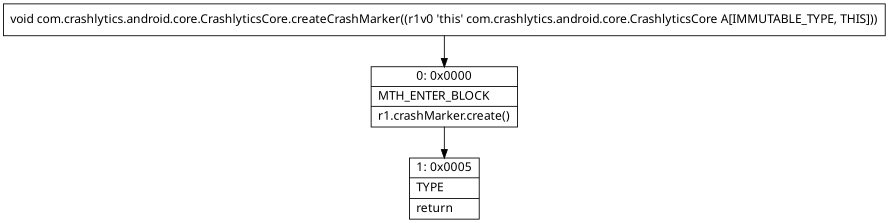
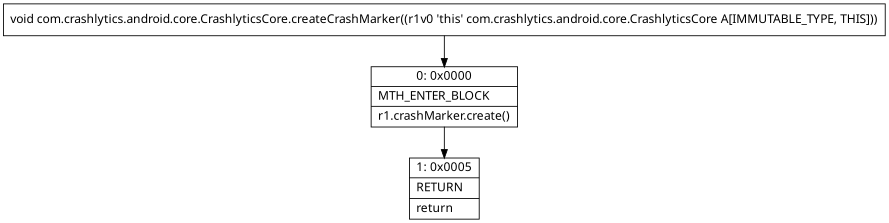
node "1: 0x0005": text "TYPE" -> "RETURN"
